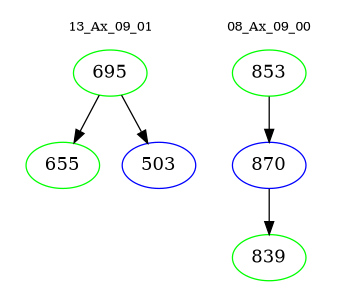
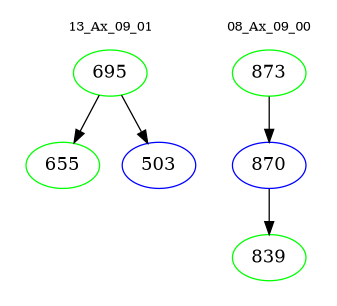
node "853": label "853" -> "873"
